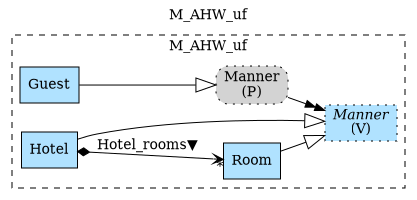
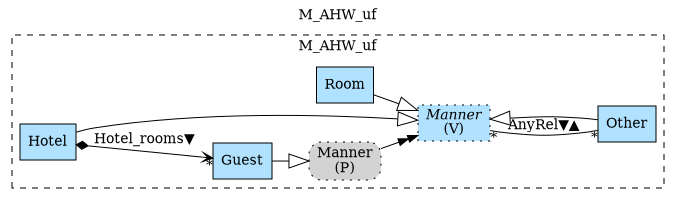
node "Other": added
edge "Hotel" -- "Room": now "Hotel" -- "Guest"
